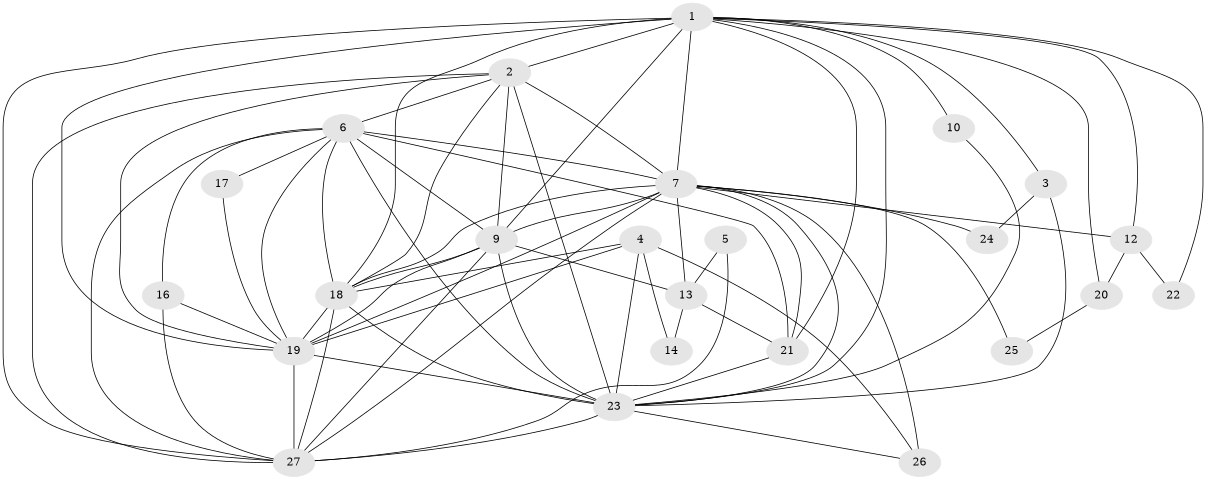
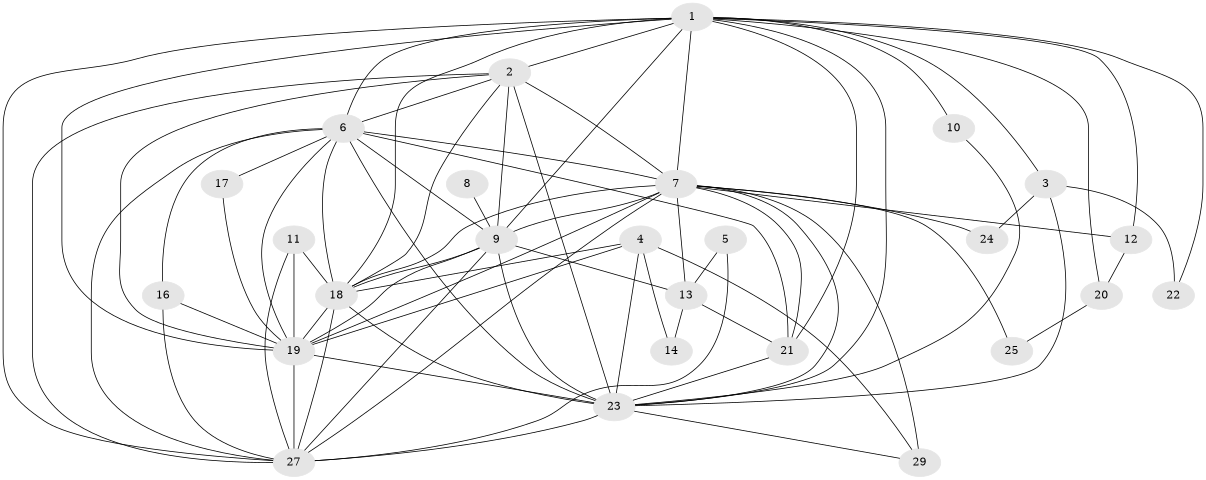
edge "1" -- "6": added
node "8": added
node "11": added
edge "12" -- "22": now "3" -- "22"
node "26": label "26" -> "29"
